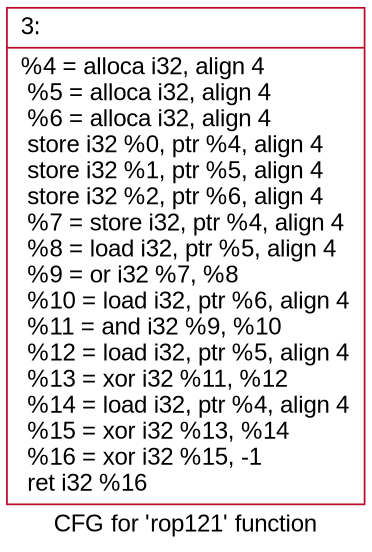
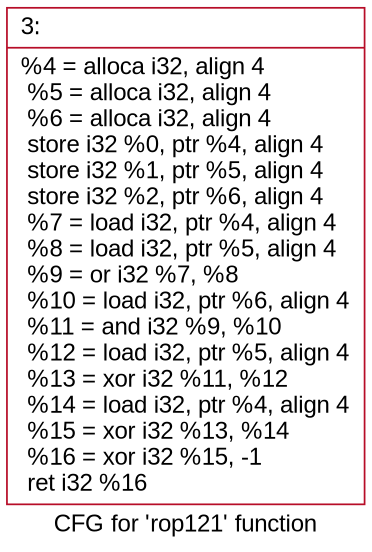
node "3:": text "%7 = store i32, ptr %4, align 4" -> "%7 = load i32, ptr %4, align 4"
